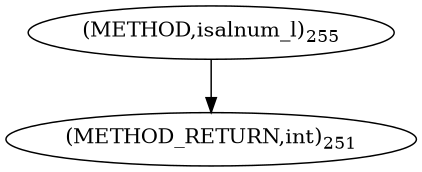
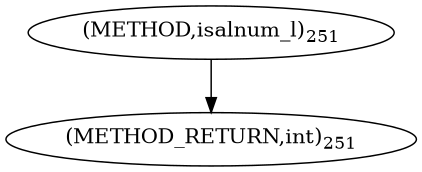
node "(METHOD,isalnum_l)": text "255" -> "251"
